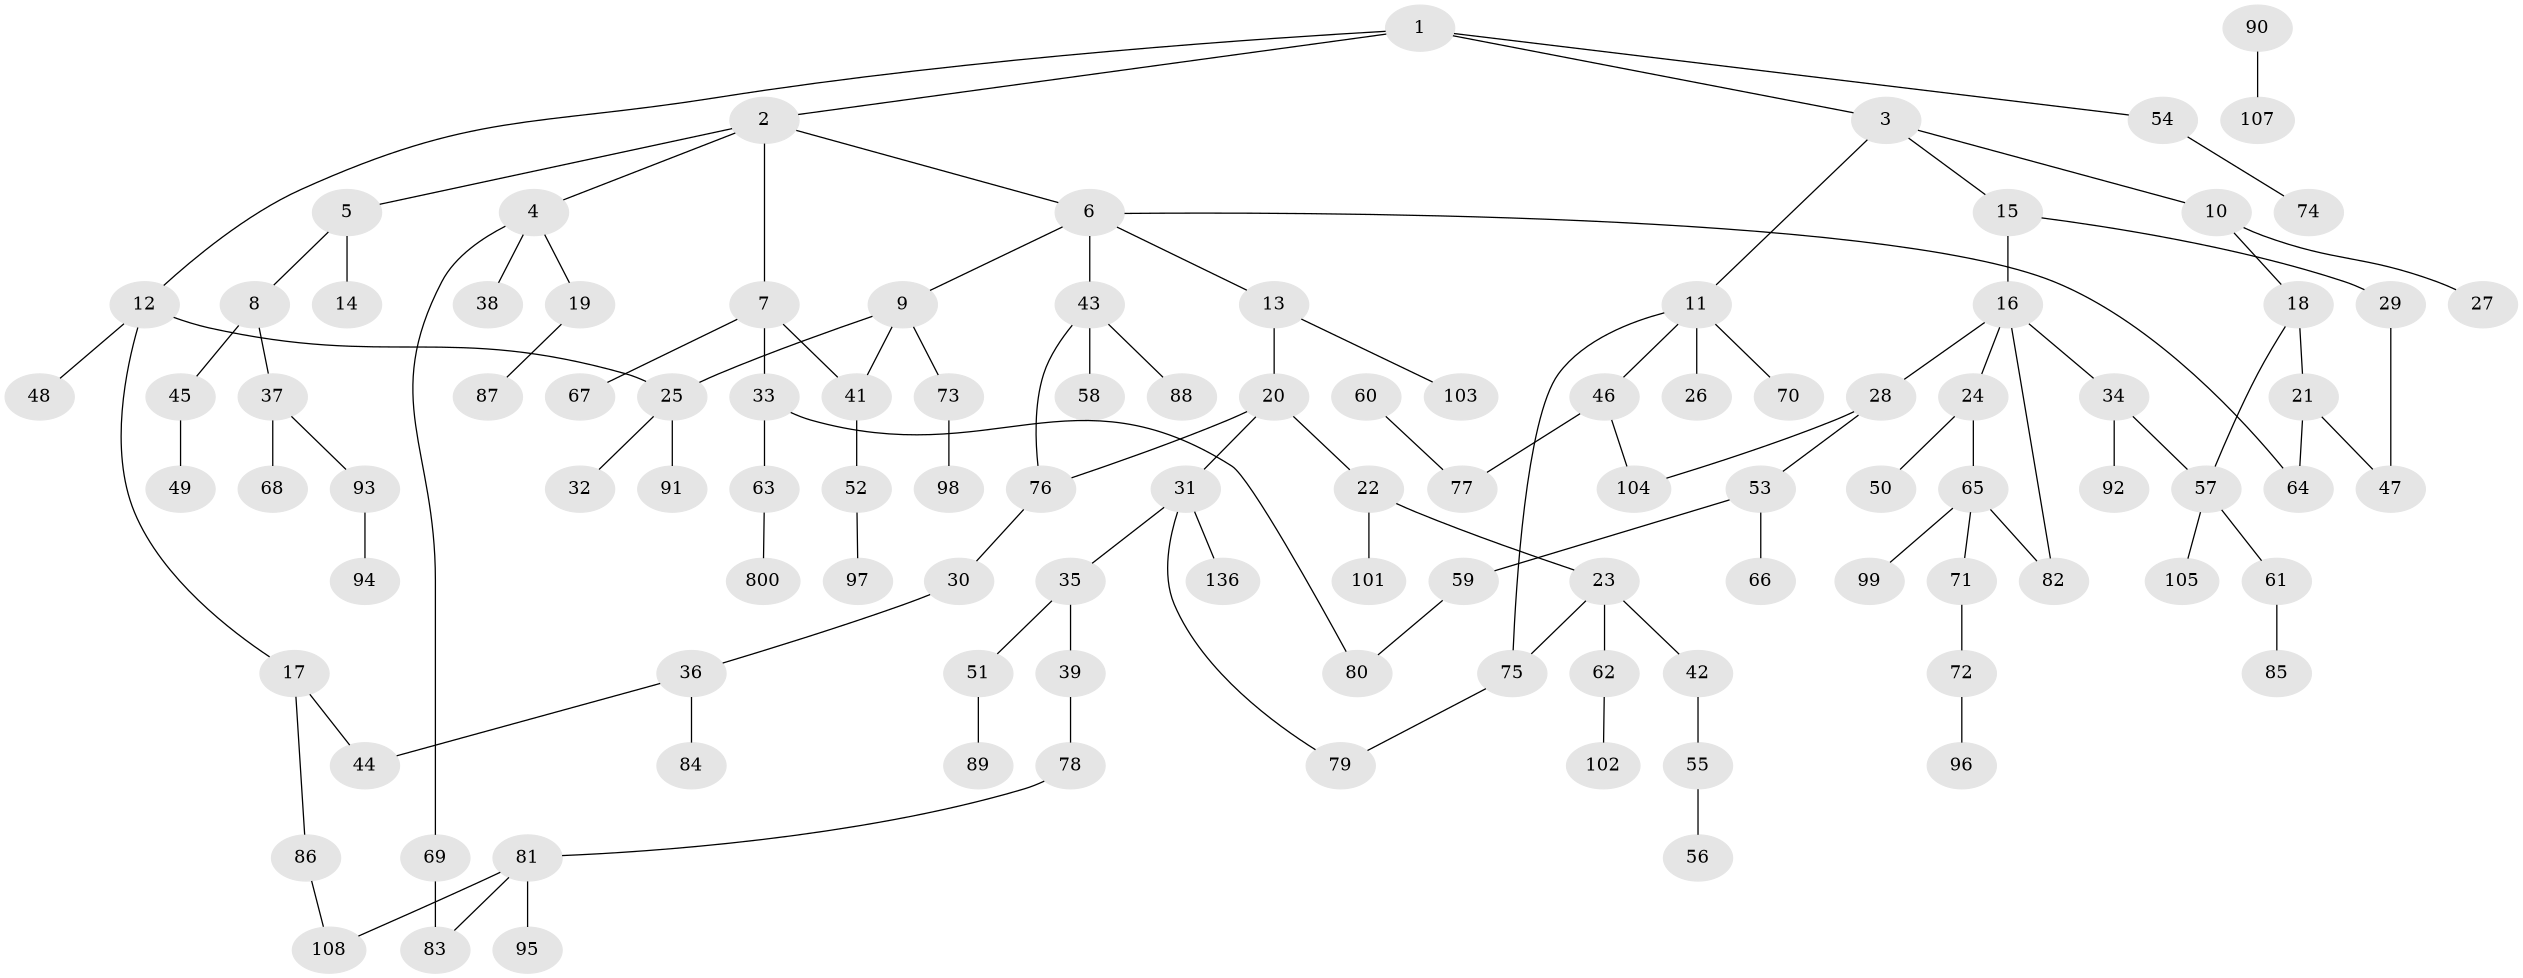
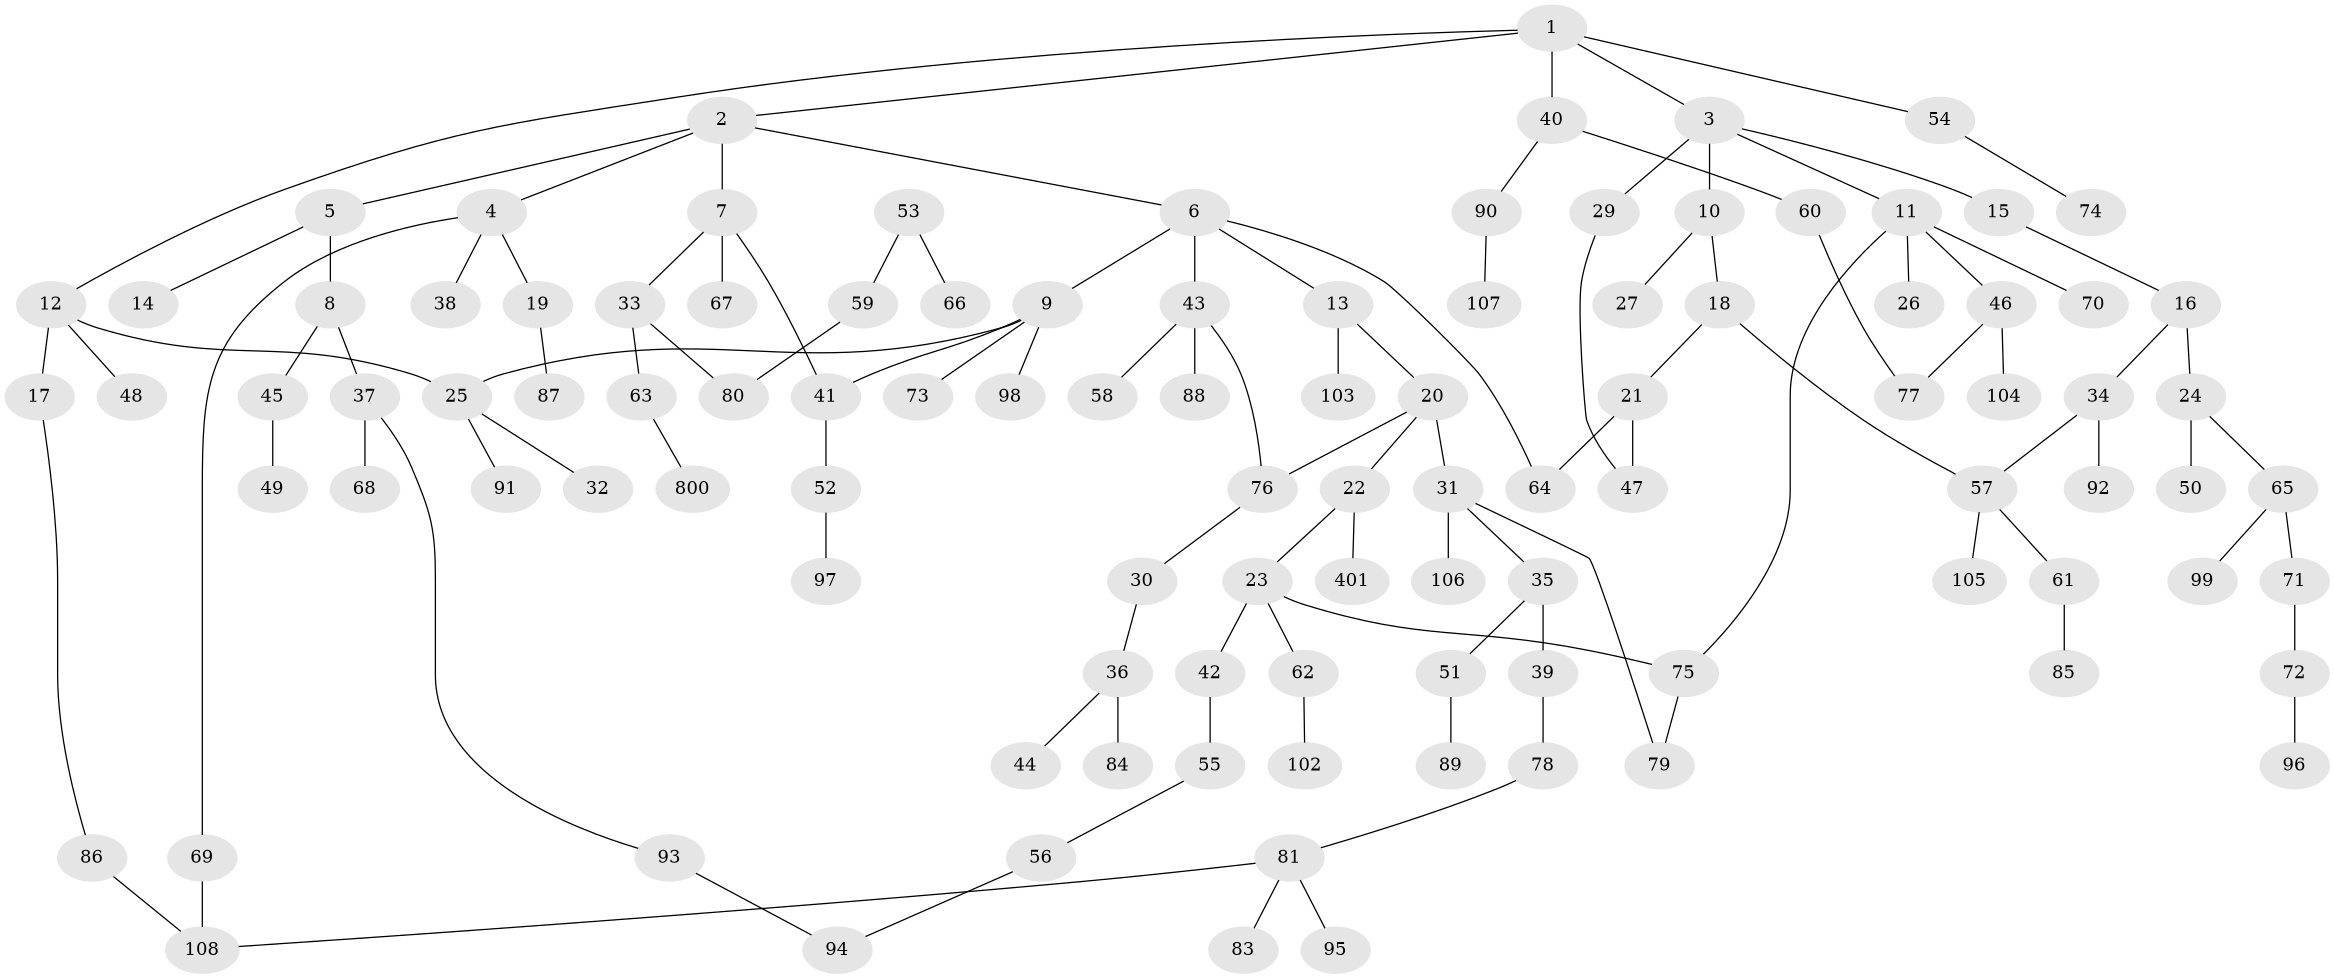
node "40": added
edge "15" -- "29": now "3" -- "29"
node "28": removed
edge "73" -- "98": now "9" -- "98"
node "136": label "136" -> "106"
node "101": label "101" -> "401"
node "82": removed
edge "17" -- "44": removed
edge "56" -- "94": added
edge "69" -- "83": now "69" -- "108"
